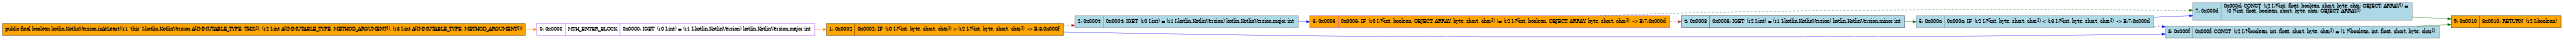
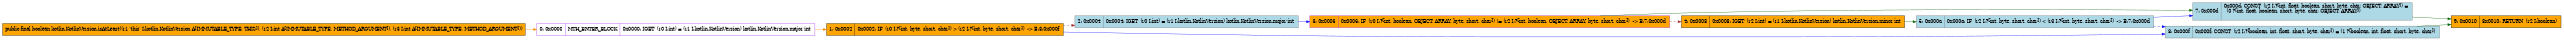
edge "3: 0x0006" -> "7: 0x000d": style dashed -> solid
node "4: 0x0008": fillcolor lightblue -> orange
